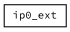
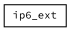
node "ip0_ext": label "ip0_ext" -> "ip6_ext"
